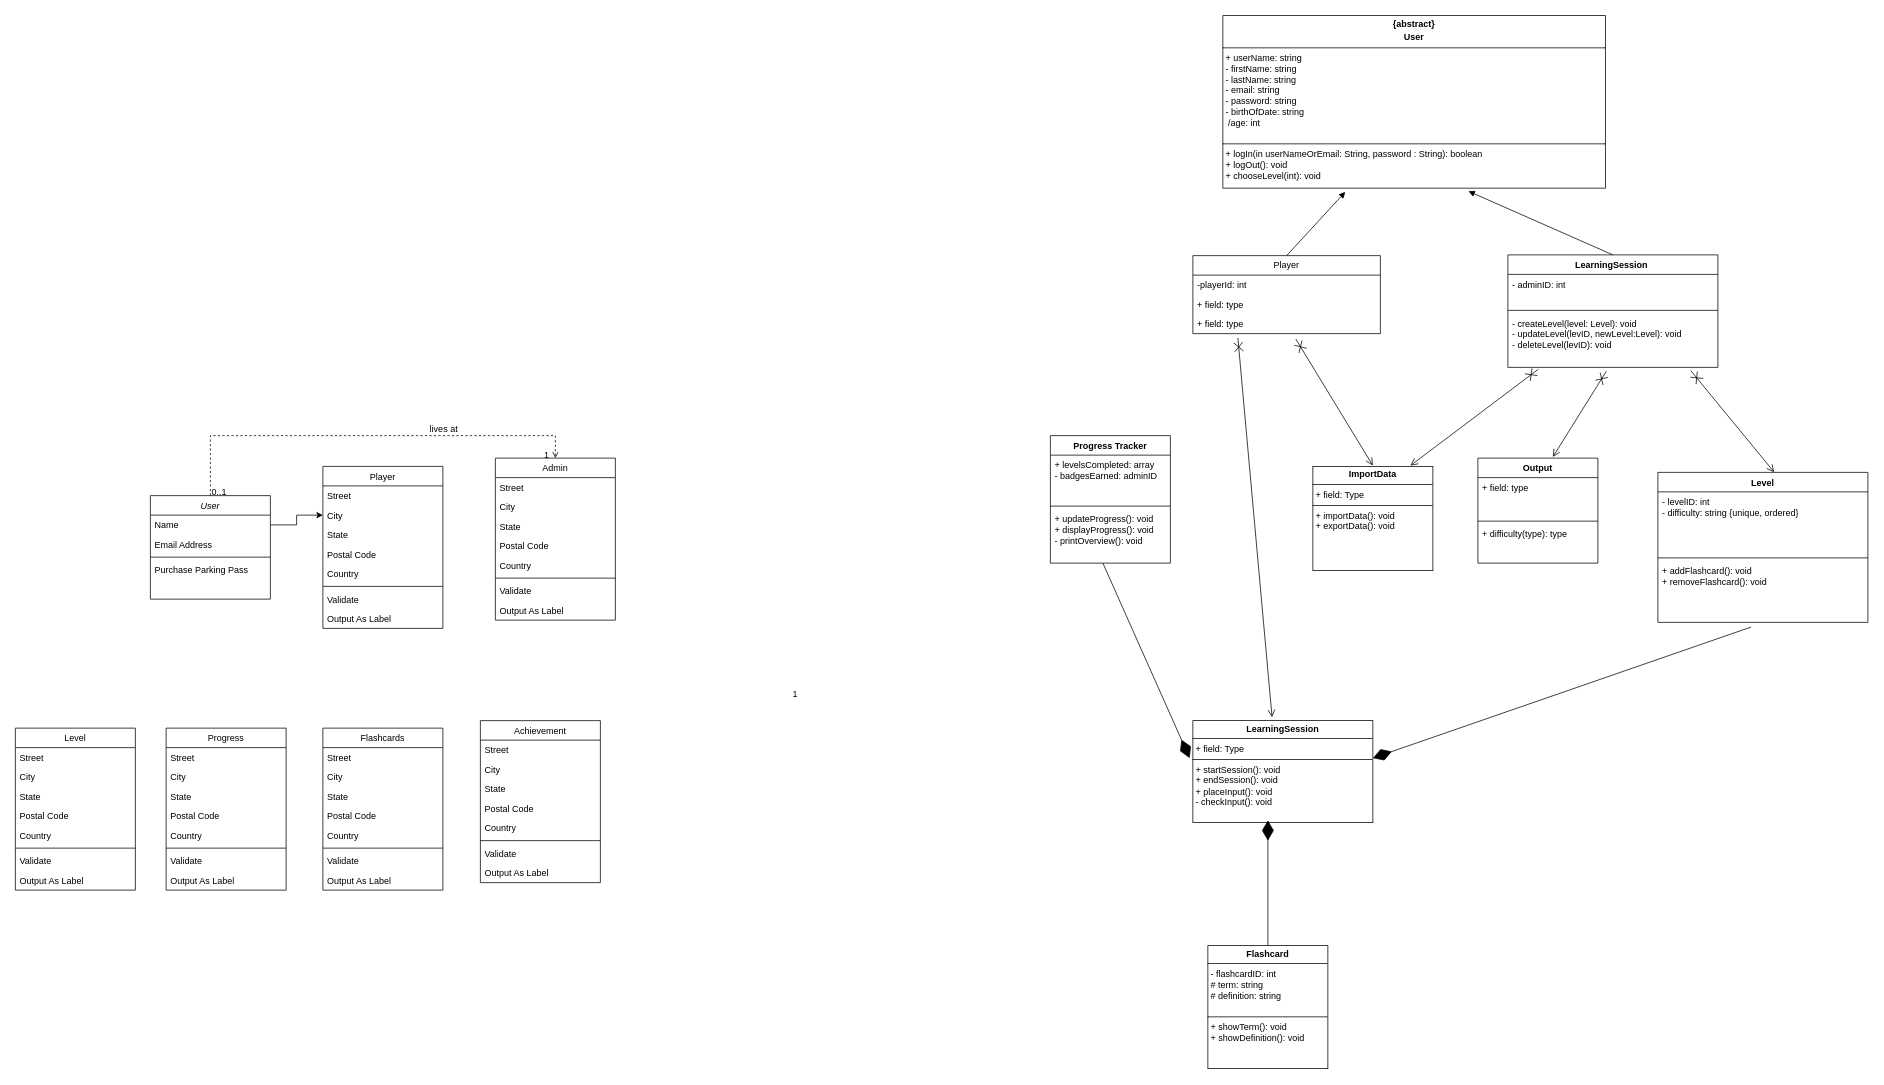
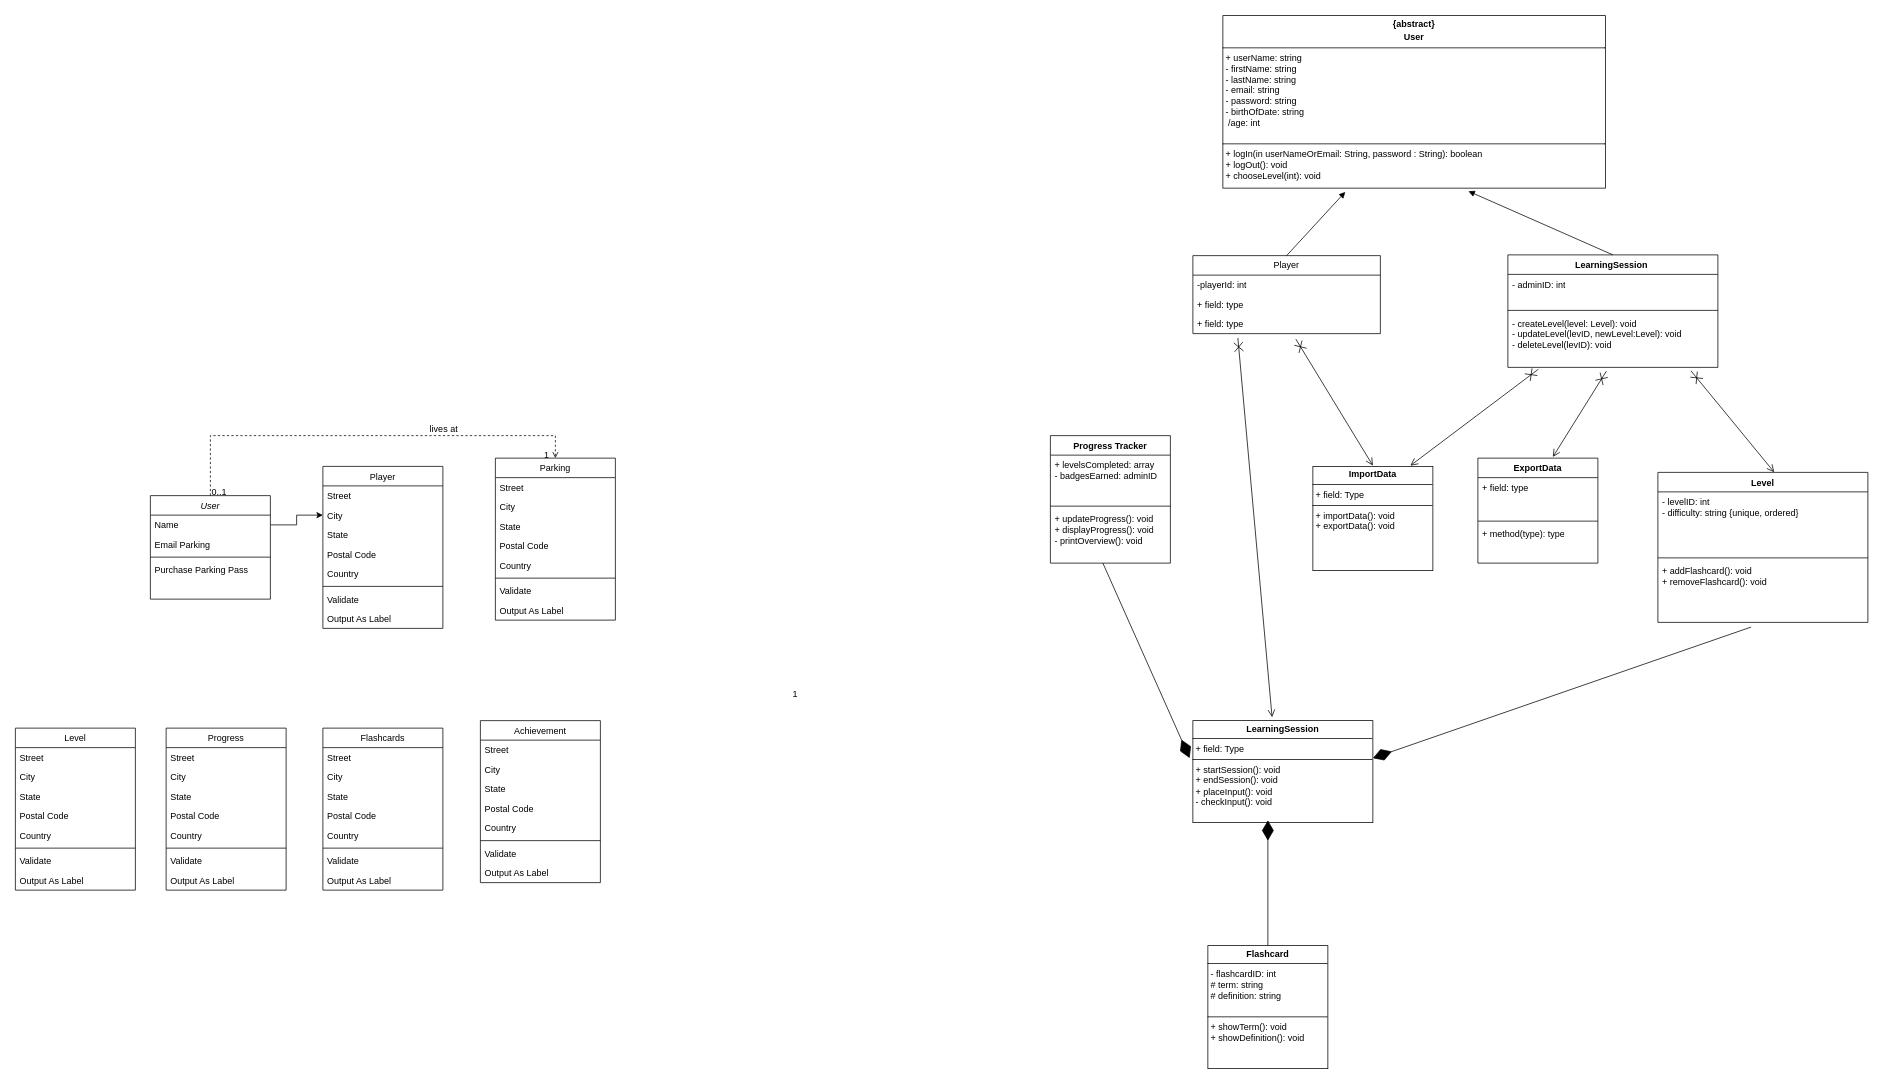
node "Admin": label "Admin" -> "Parking"
node "Output": label "Output" -> "ExportData"
node "+ difficulty(type): type": label "+ difficulty(type): type" -> "+ method(type): type"
node "Email Address": label "Email Address" -> "Email Parking"
